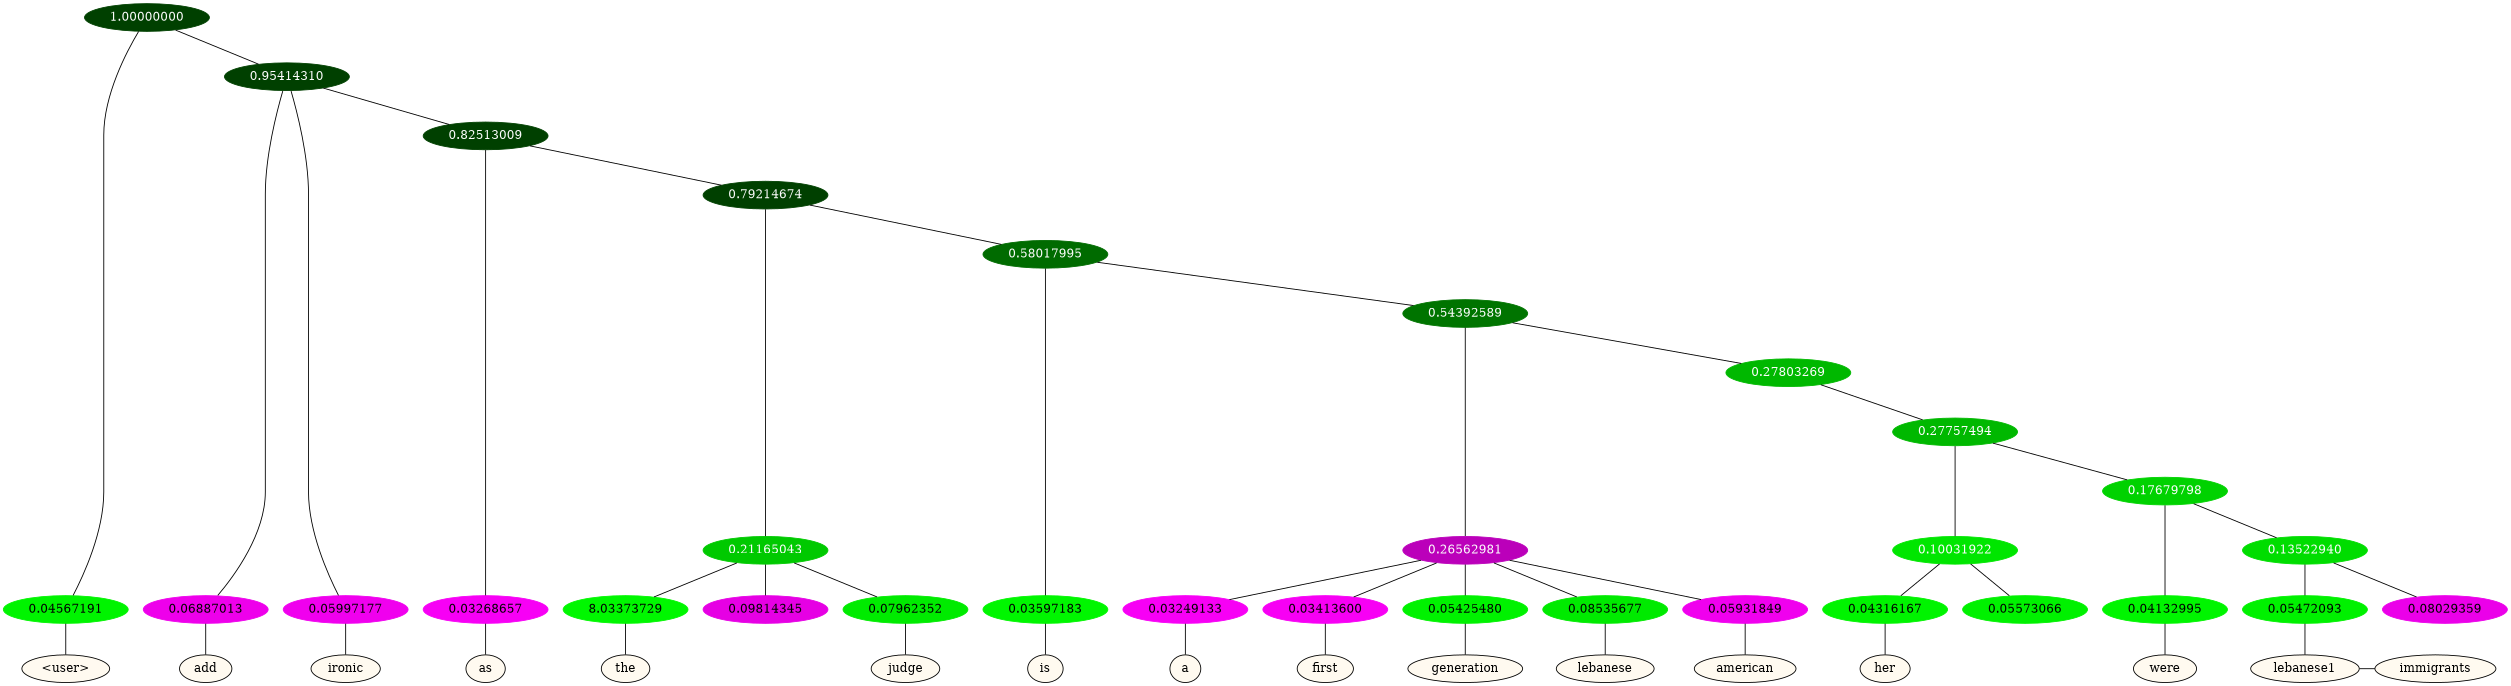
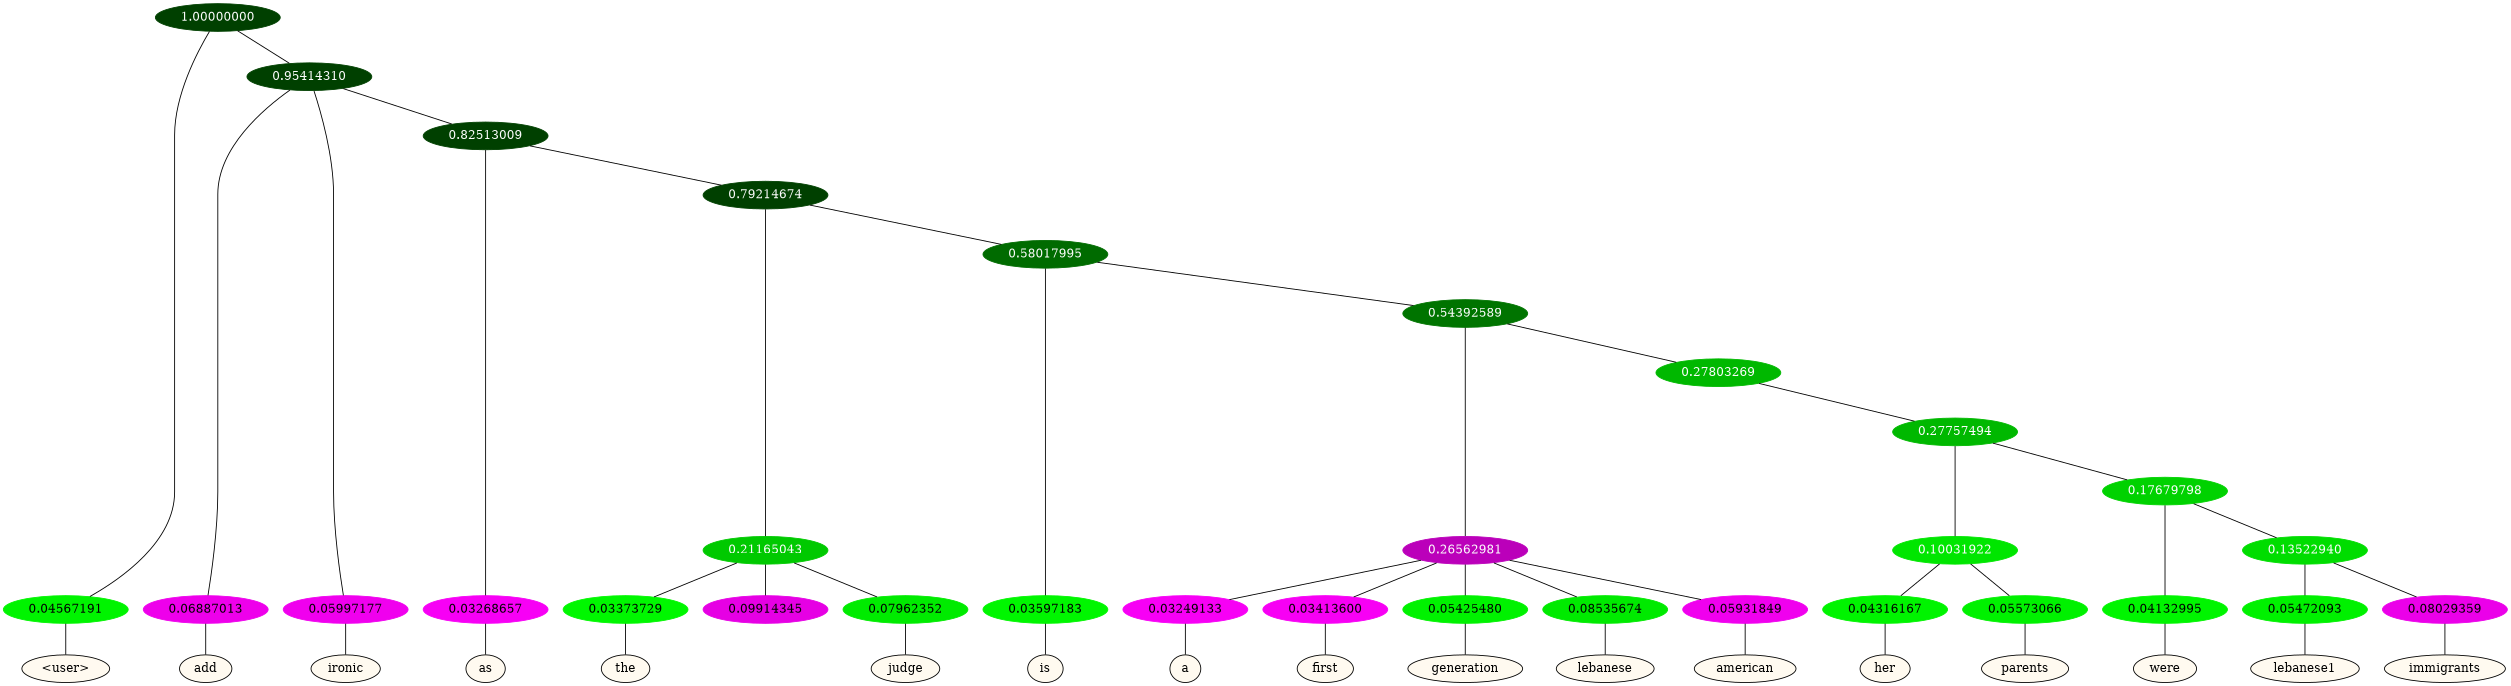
node "8.03373729": label "8.03373729" -> "0.03373729"
node "0.09814345": label "0.09814345" -> "0.09914345"
node "0.08535677": label "0.08535677" -> "0.08535674"
node "parents": added
edge "lebanese1" -- "immigrants": now "0.08029359" -- "immigrants"
